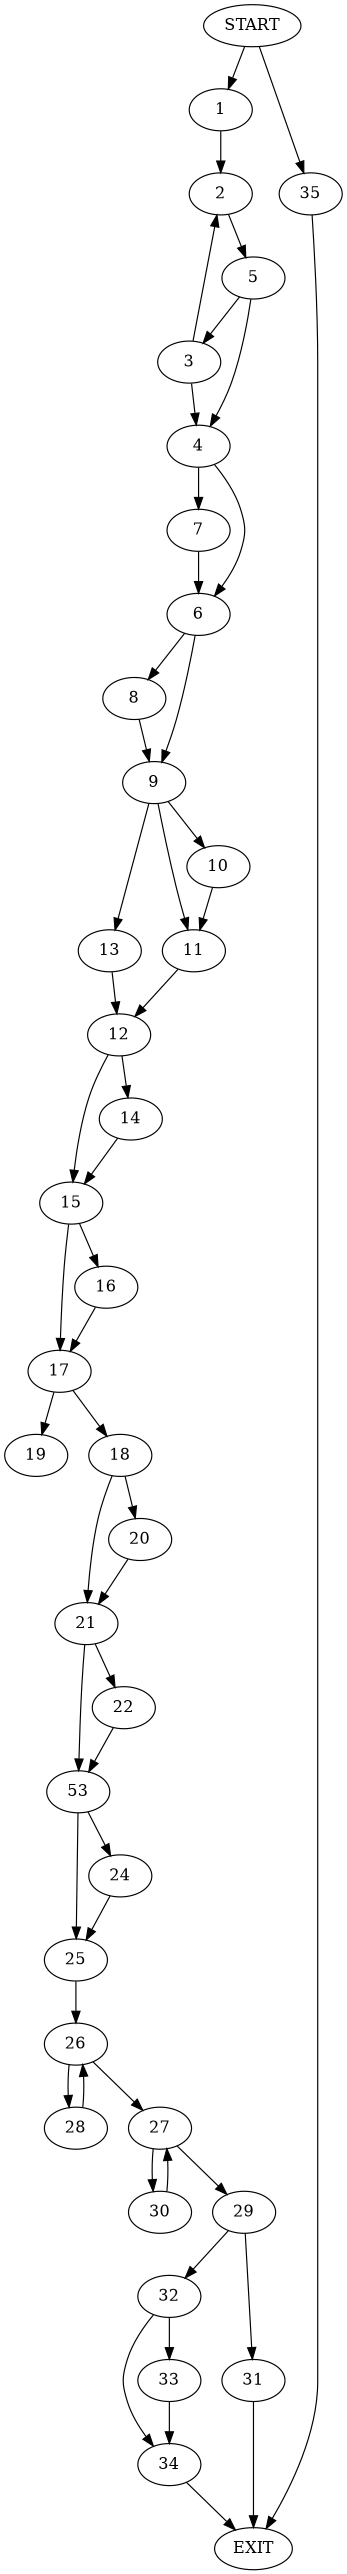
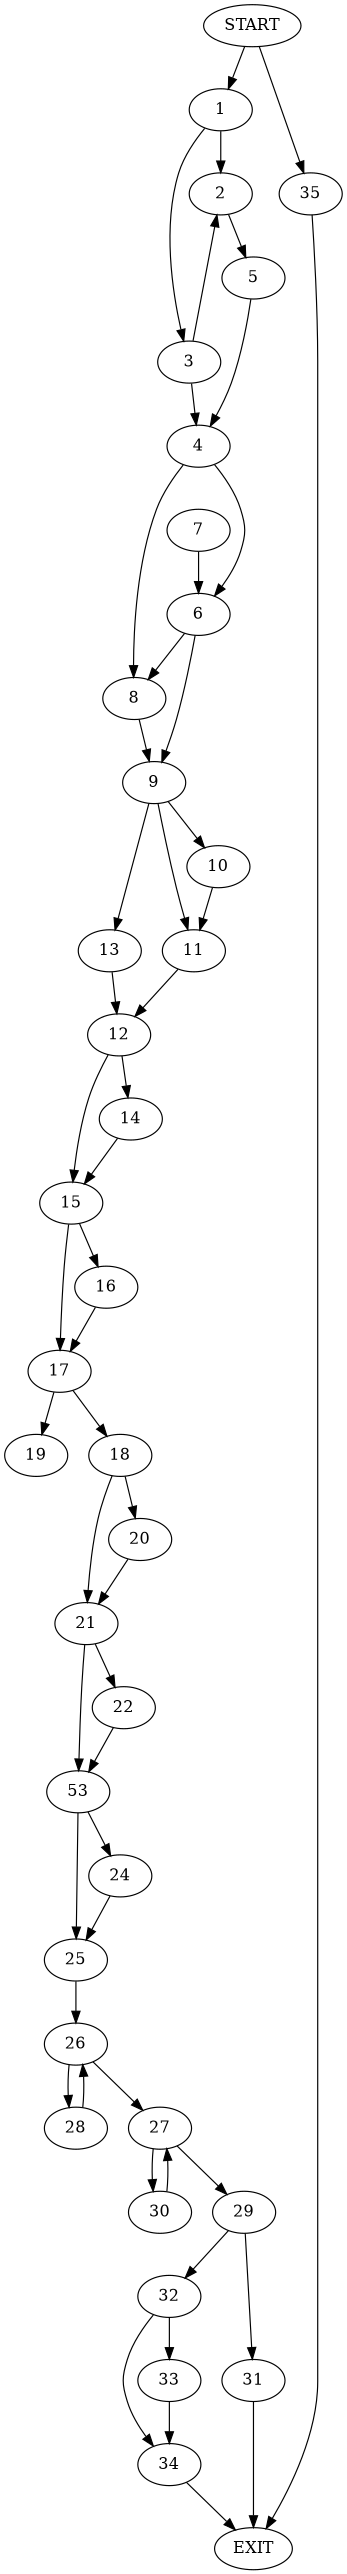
edge "5" -> "3": now "1" -> "3"
edge "4" -> "7": now "4" -> "8"
